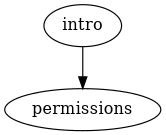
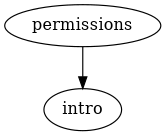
edge "intro" -> "permissions": reversed
